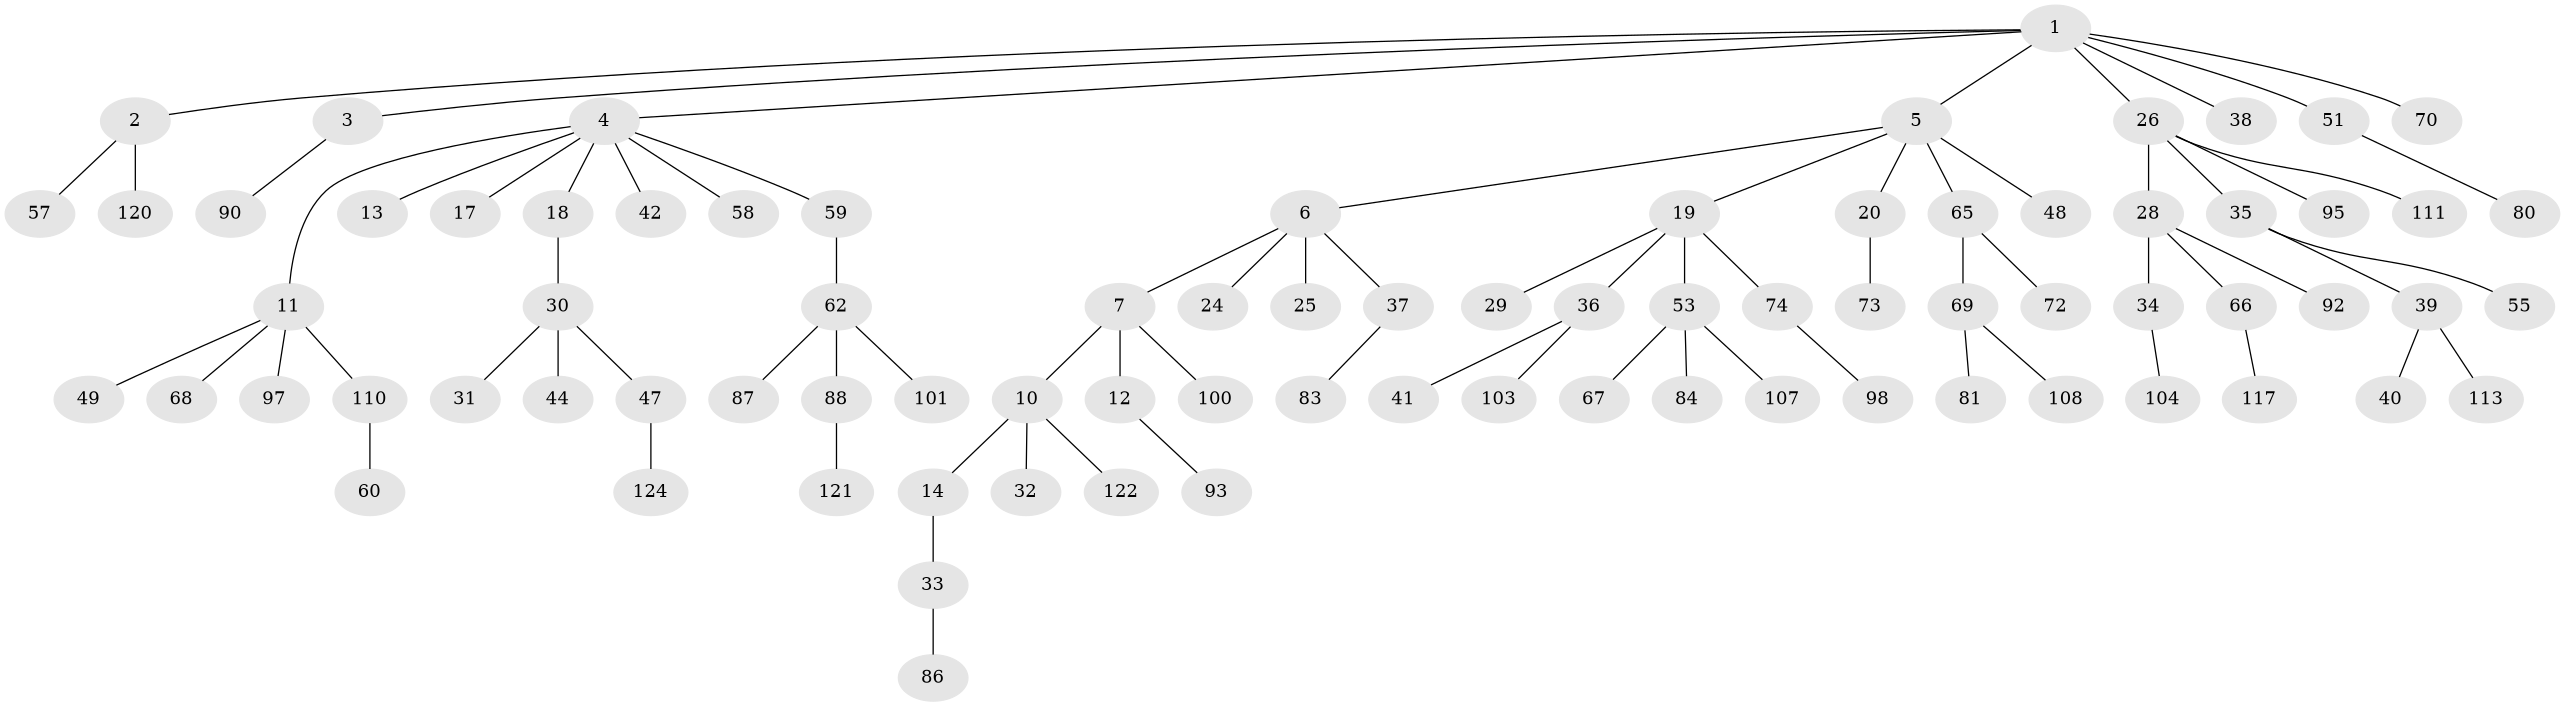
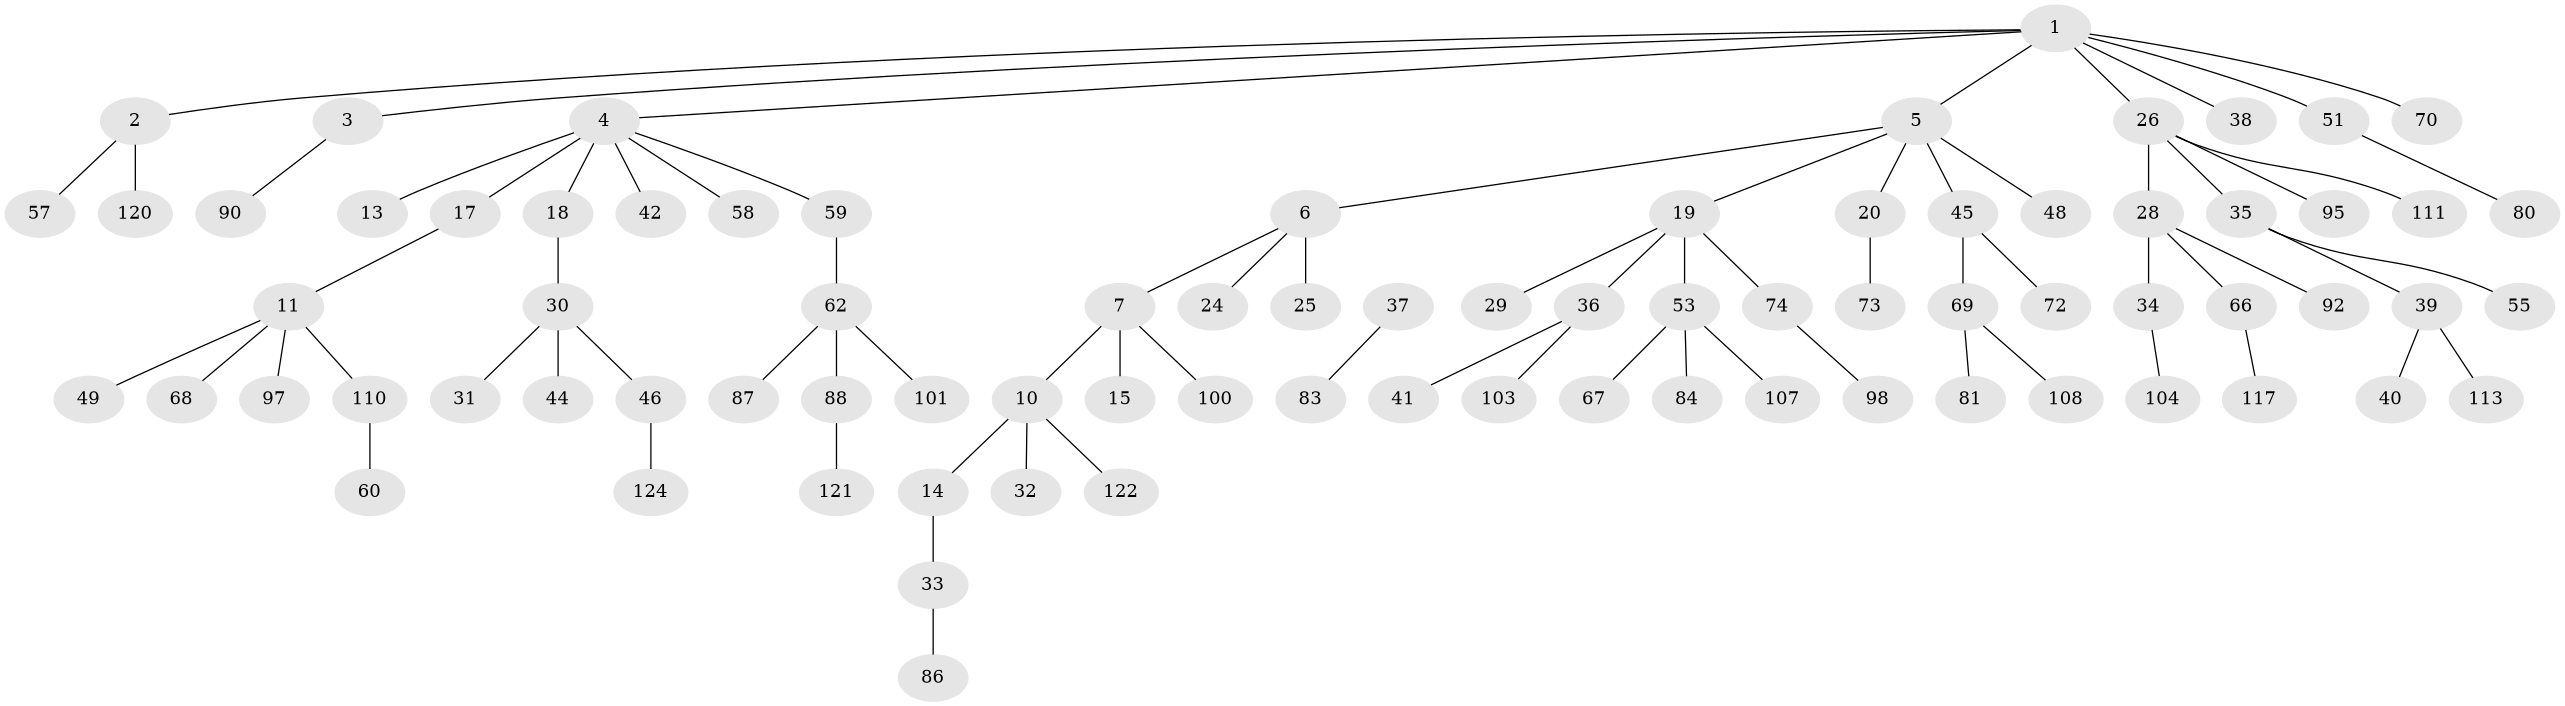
edge "4" -- "11": now "17" -- "11"
node "65": label "65" -> "45"
edge "6" -- "37": removed
node "47": label "47" -> "46"
node "12": label "12" -> "15"
node "93": removed
